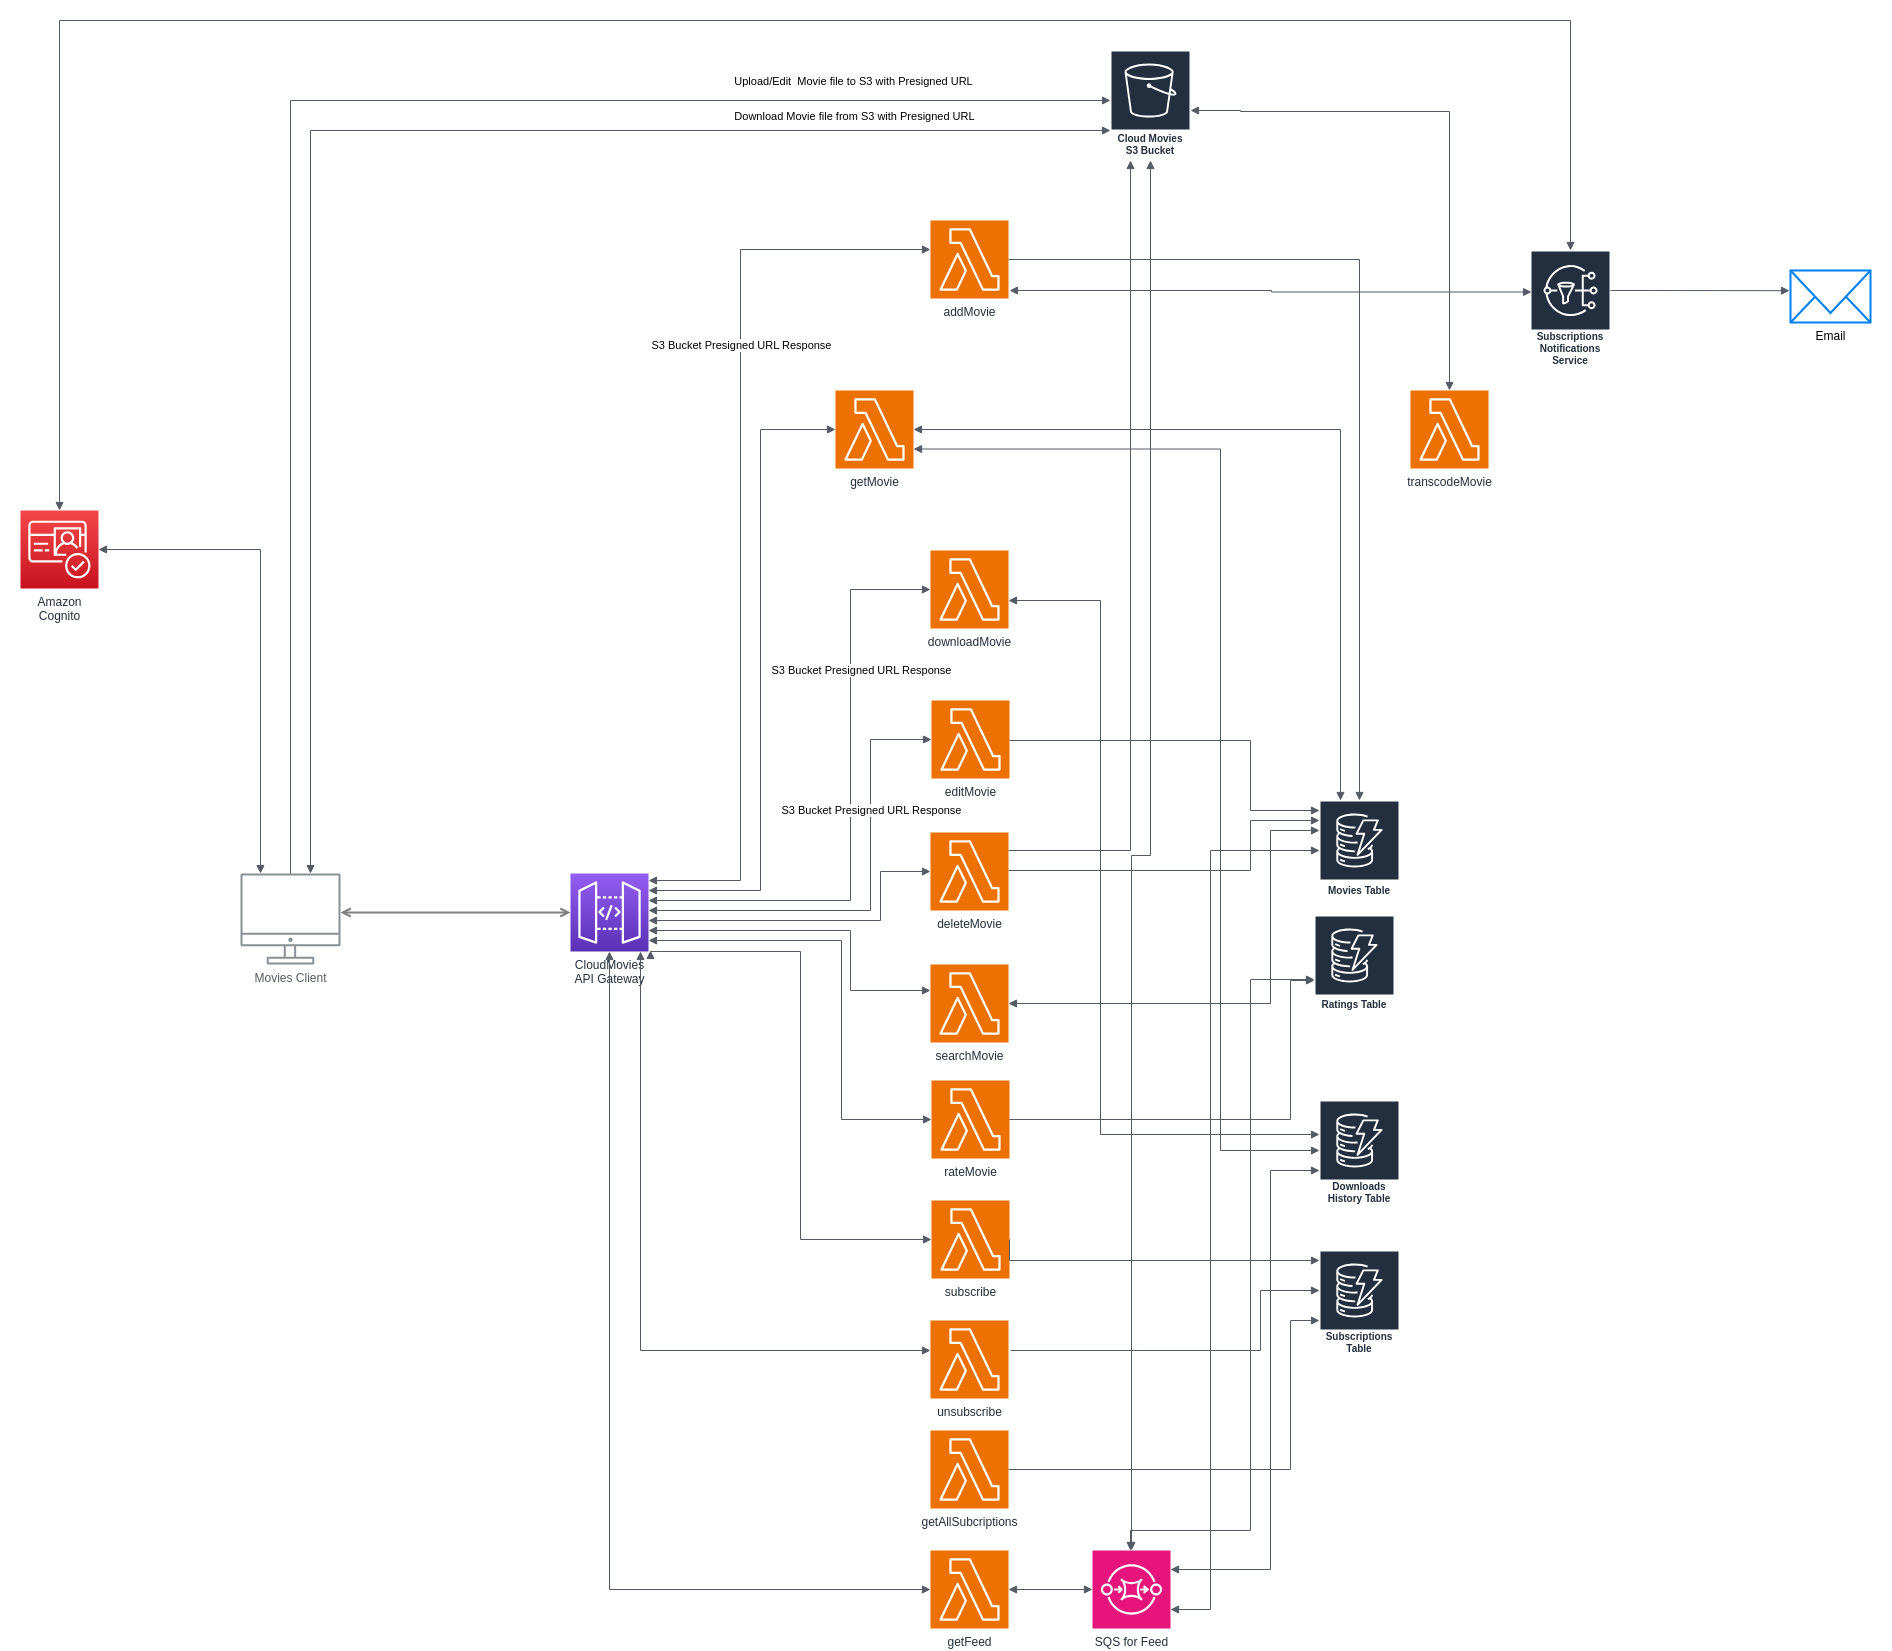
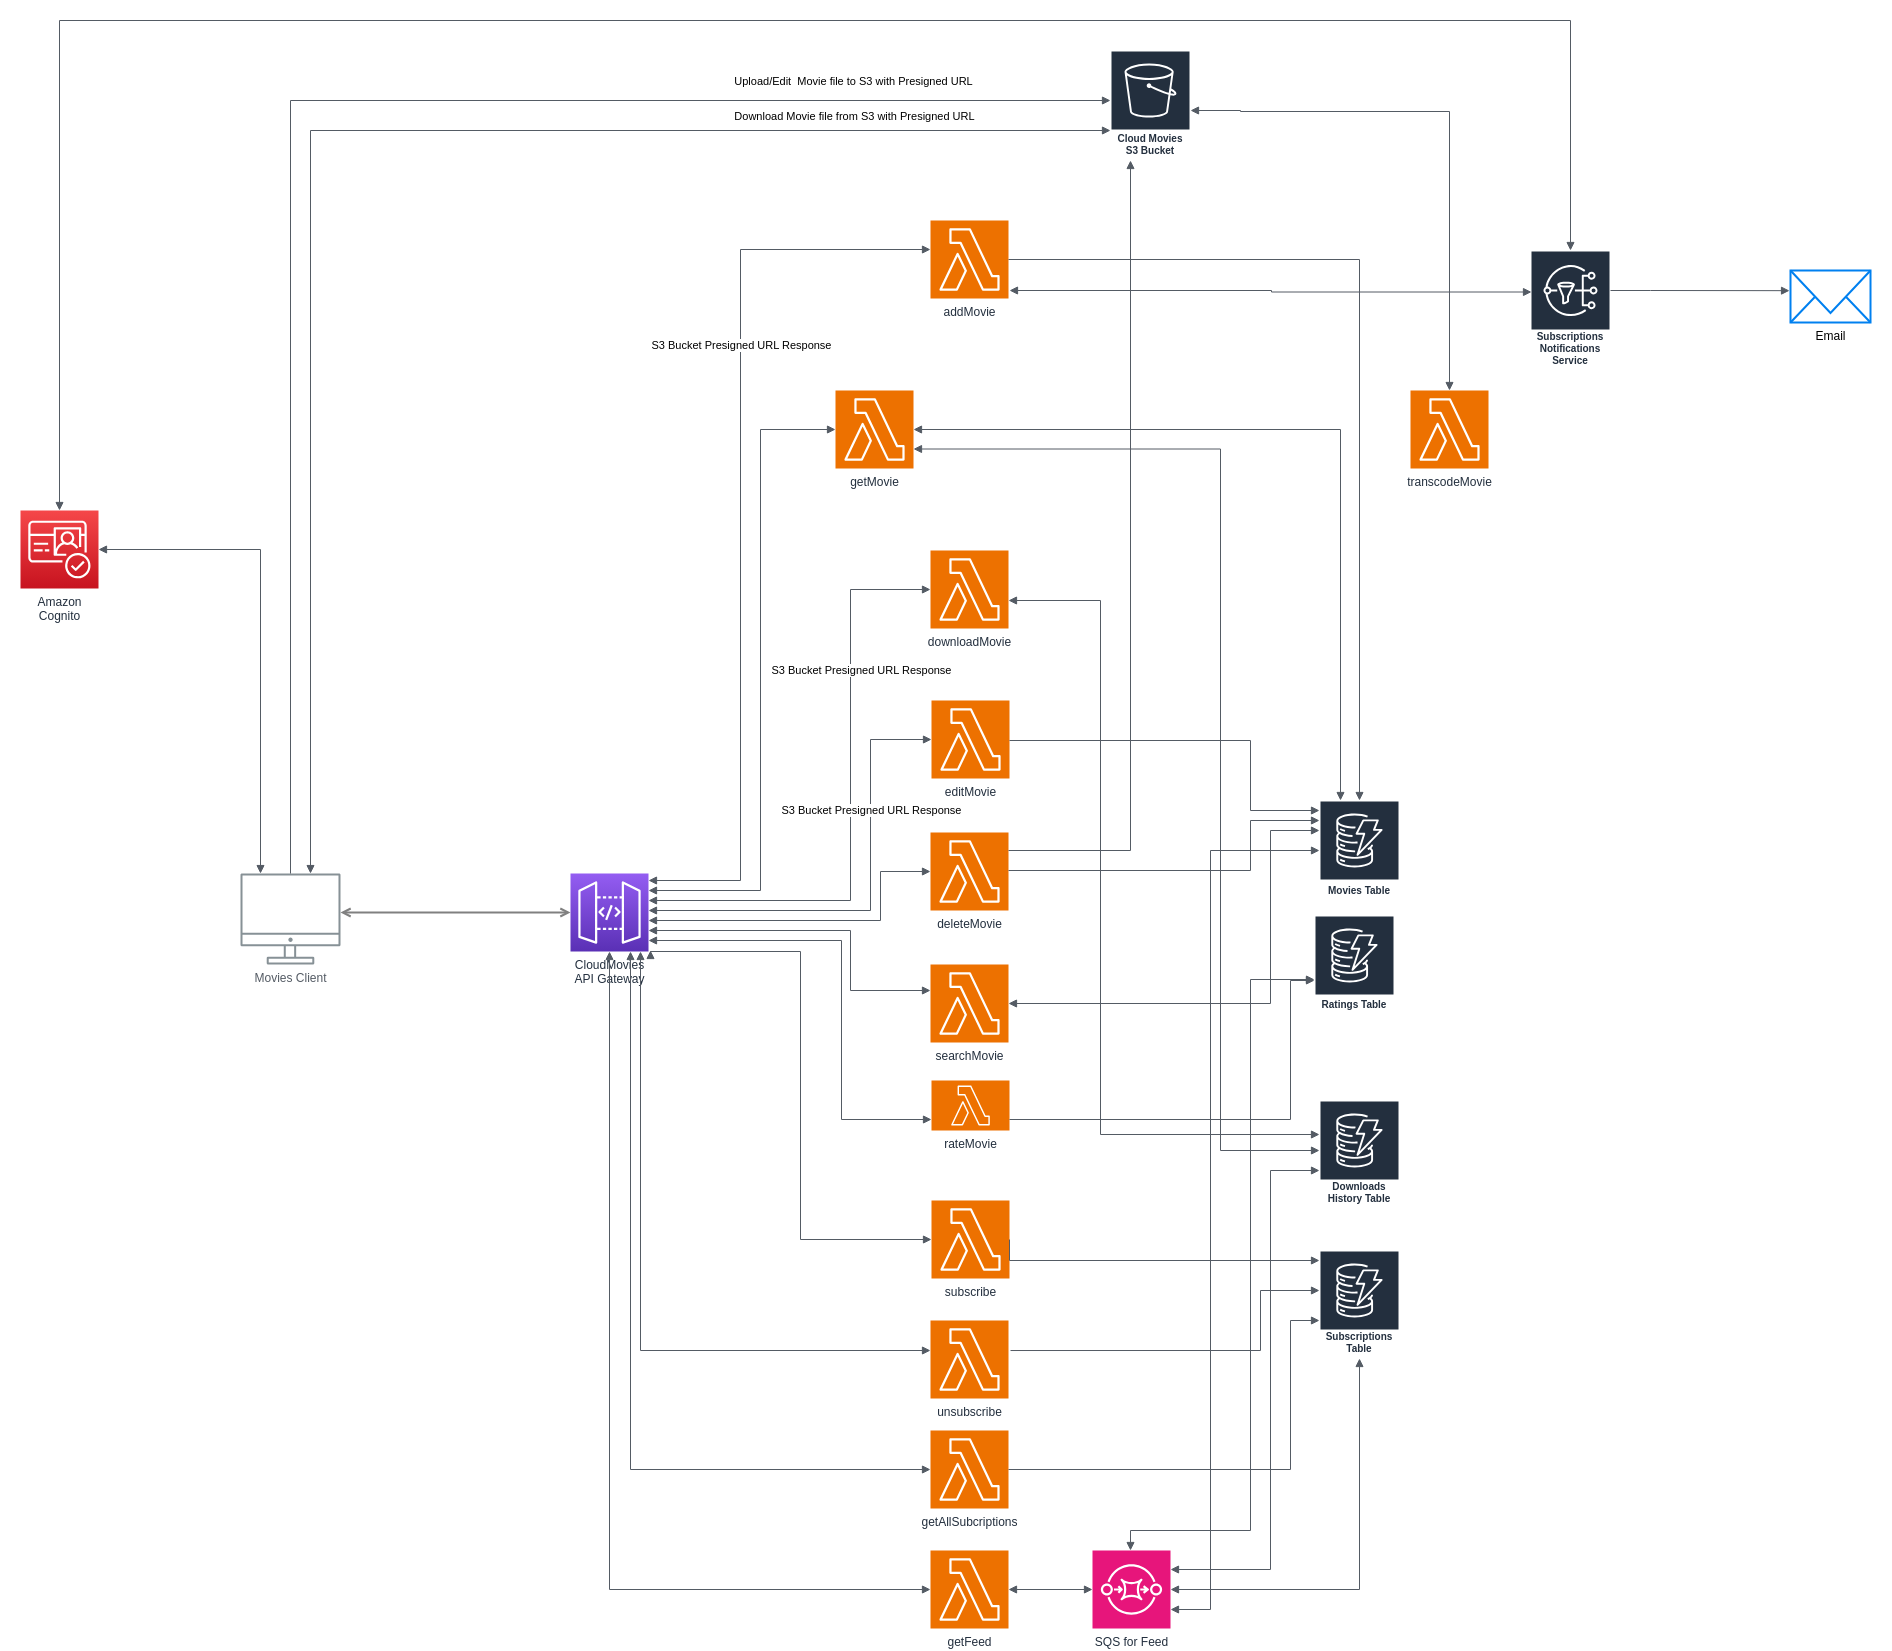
edge "Cloud Movies S3 Bucket" -- "SQS for Feed": now "Subscriptions Table" -- "SQS for Feed"
node "rateMovie": size 78x78 -> 78x50
edge "CloudMovies API Gateway" -- "getAllSubcriptions": added
